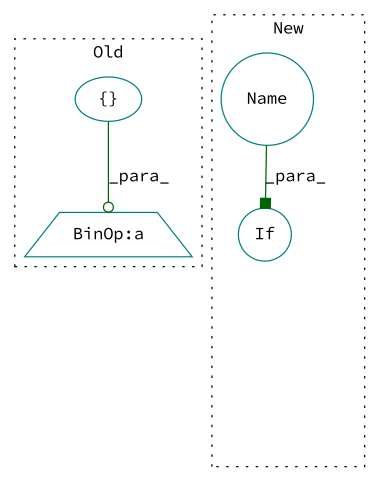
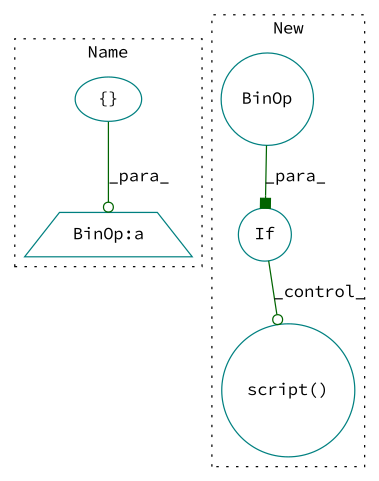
cluster "Old": label "Old" -> "Name"
node "Name": label "Name" -> "BinOp"
node "script()": added
